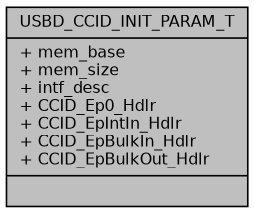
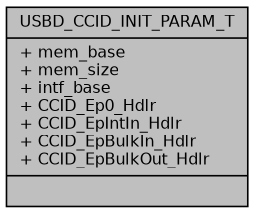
node "USBD_CCID_INIT_PARAM_T": text "+ intf_desc" -> "+ intf_base"
